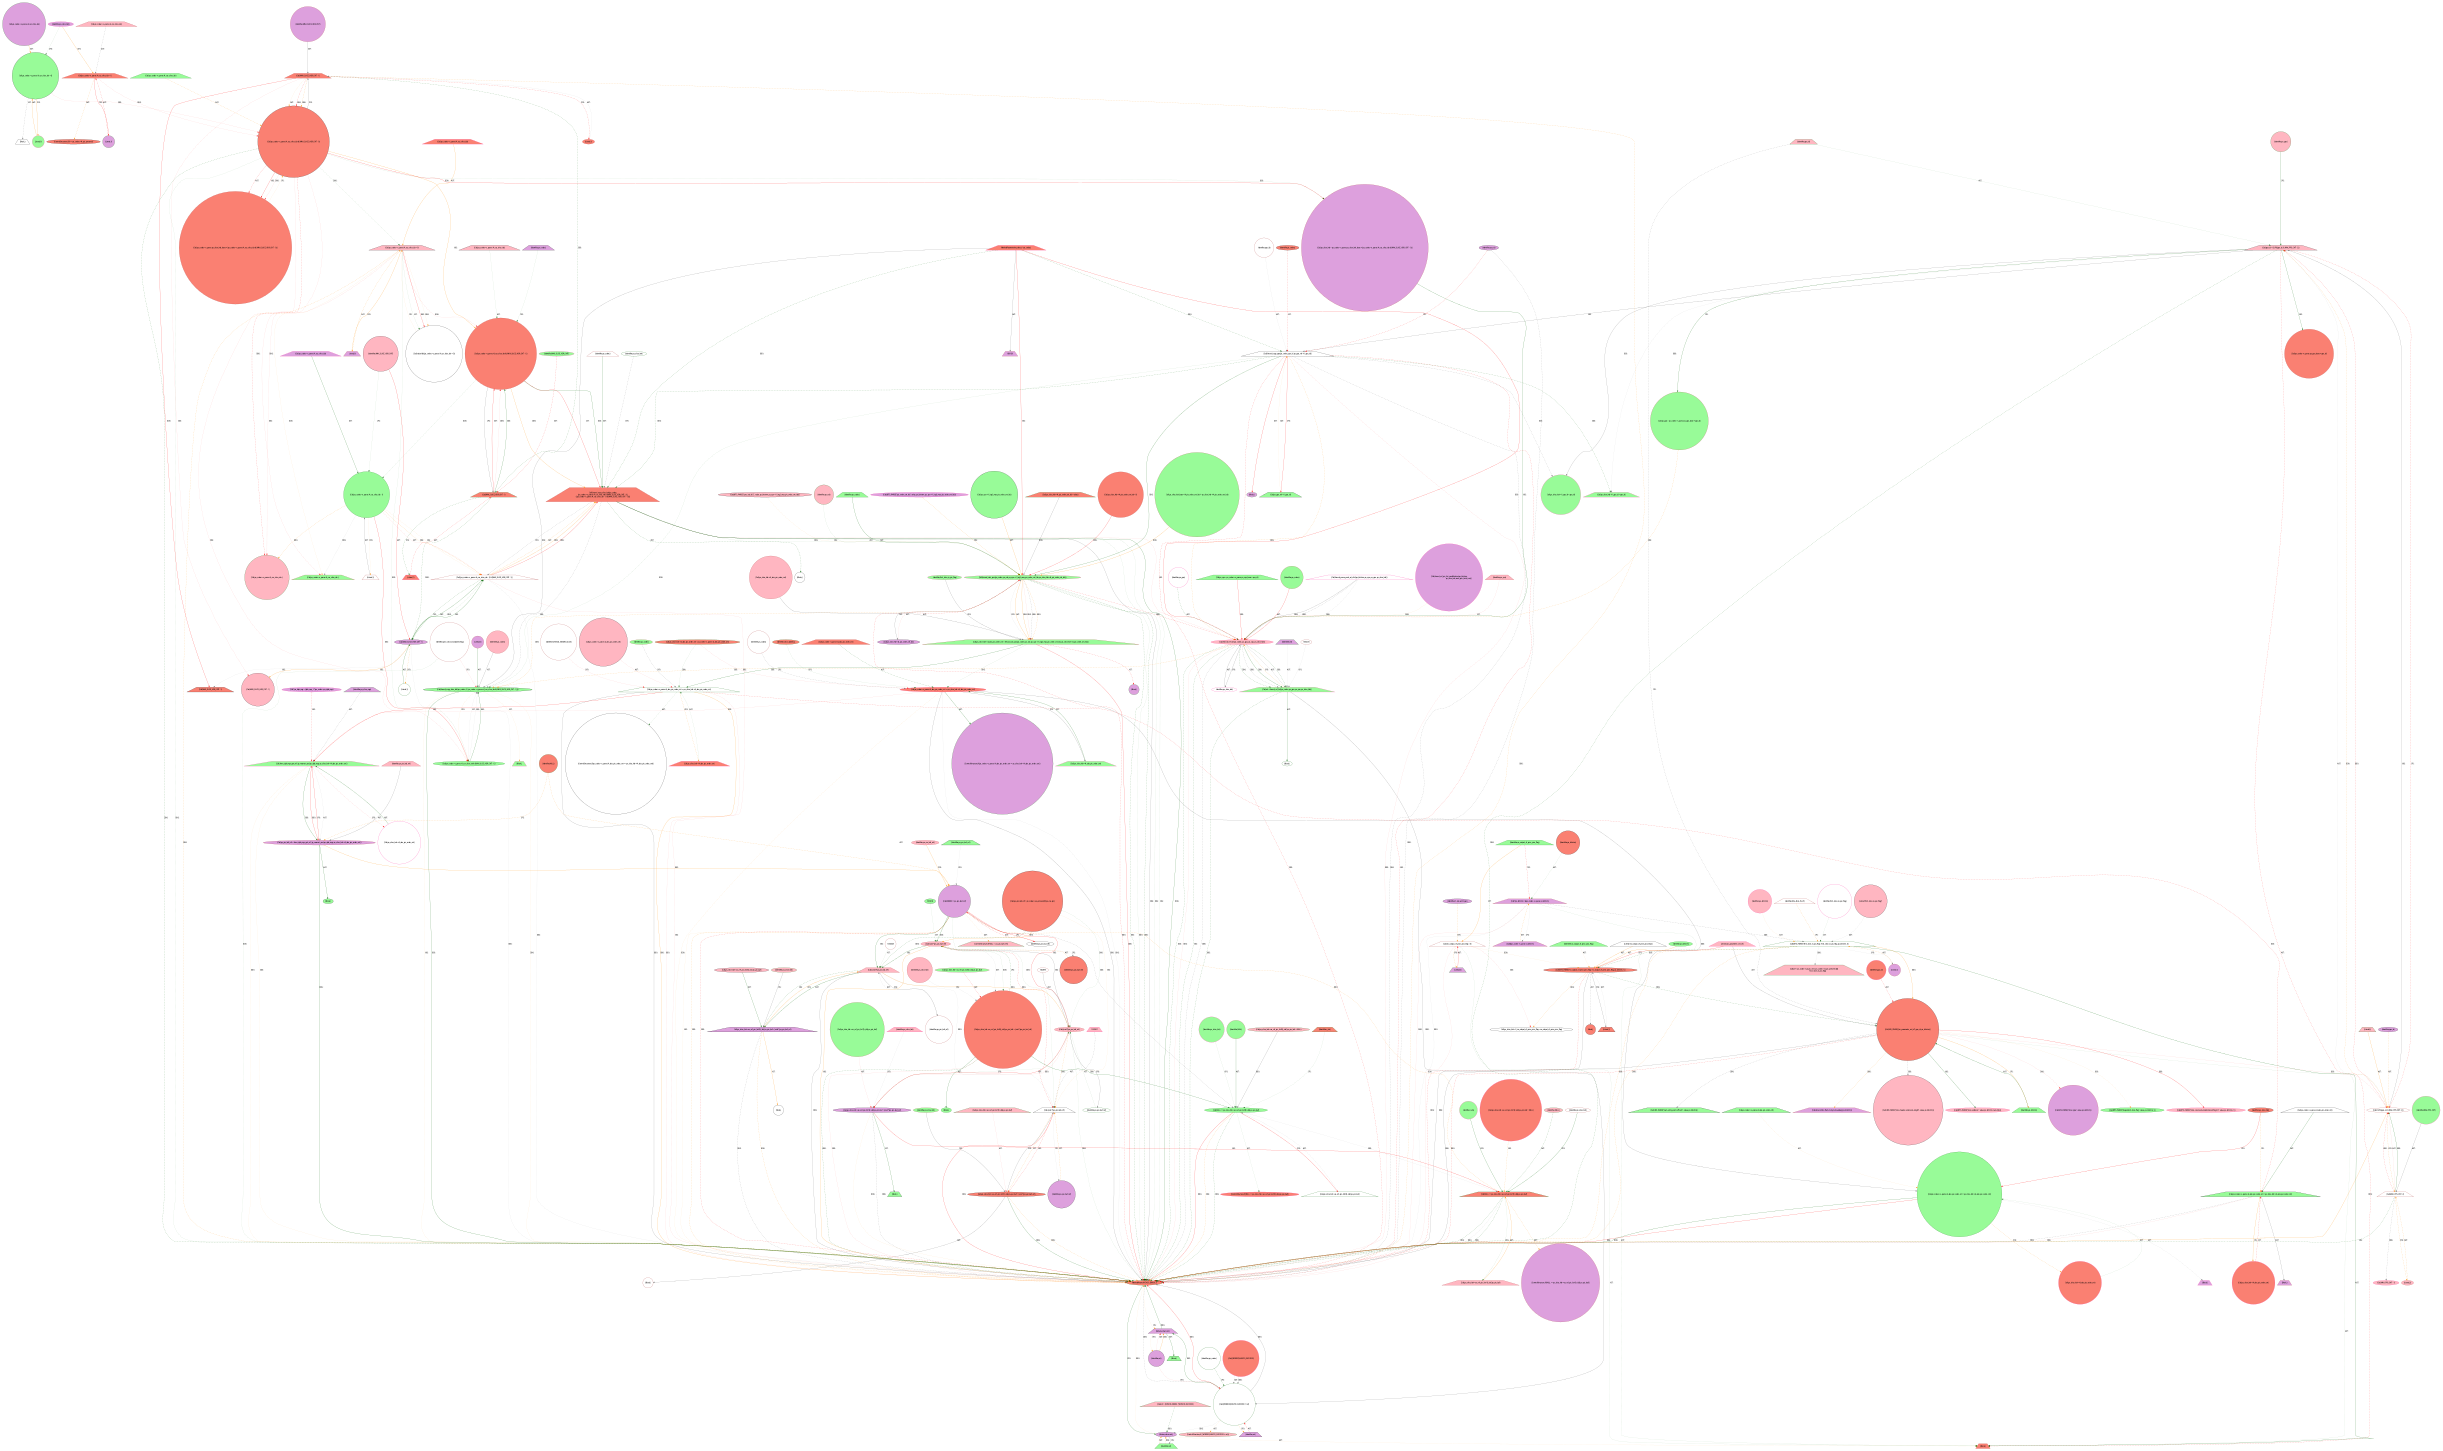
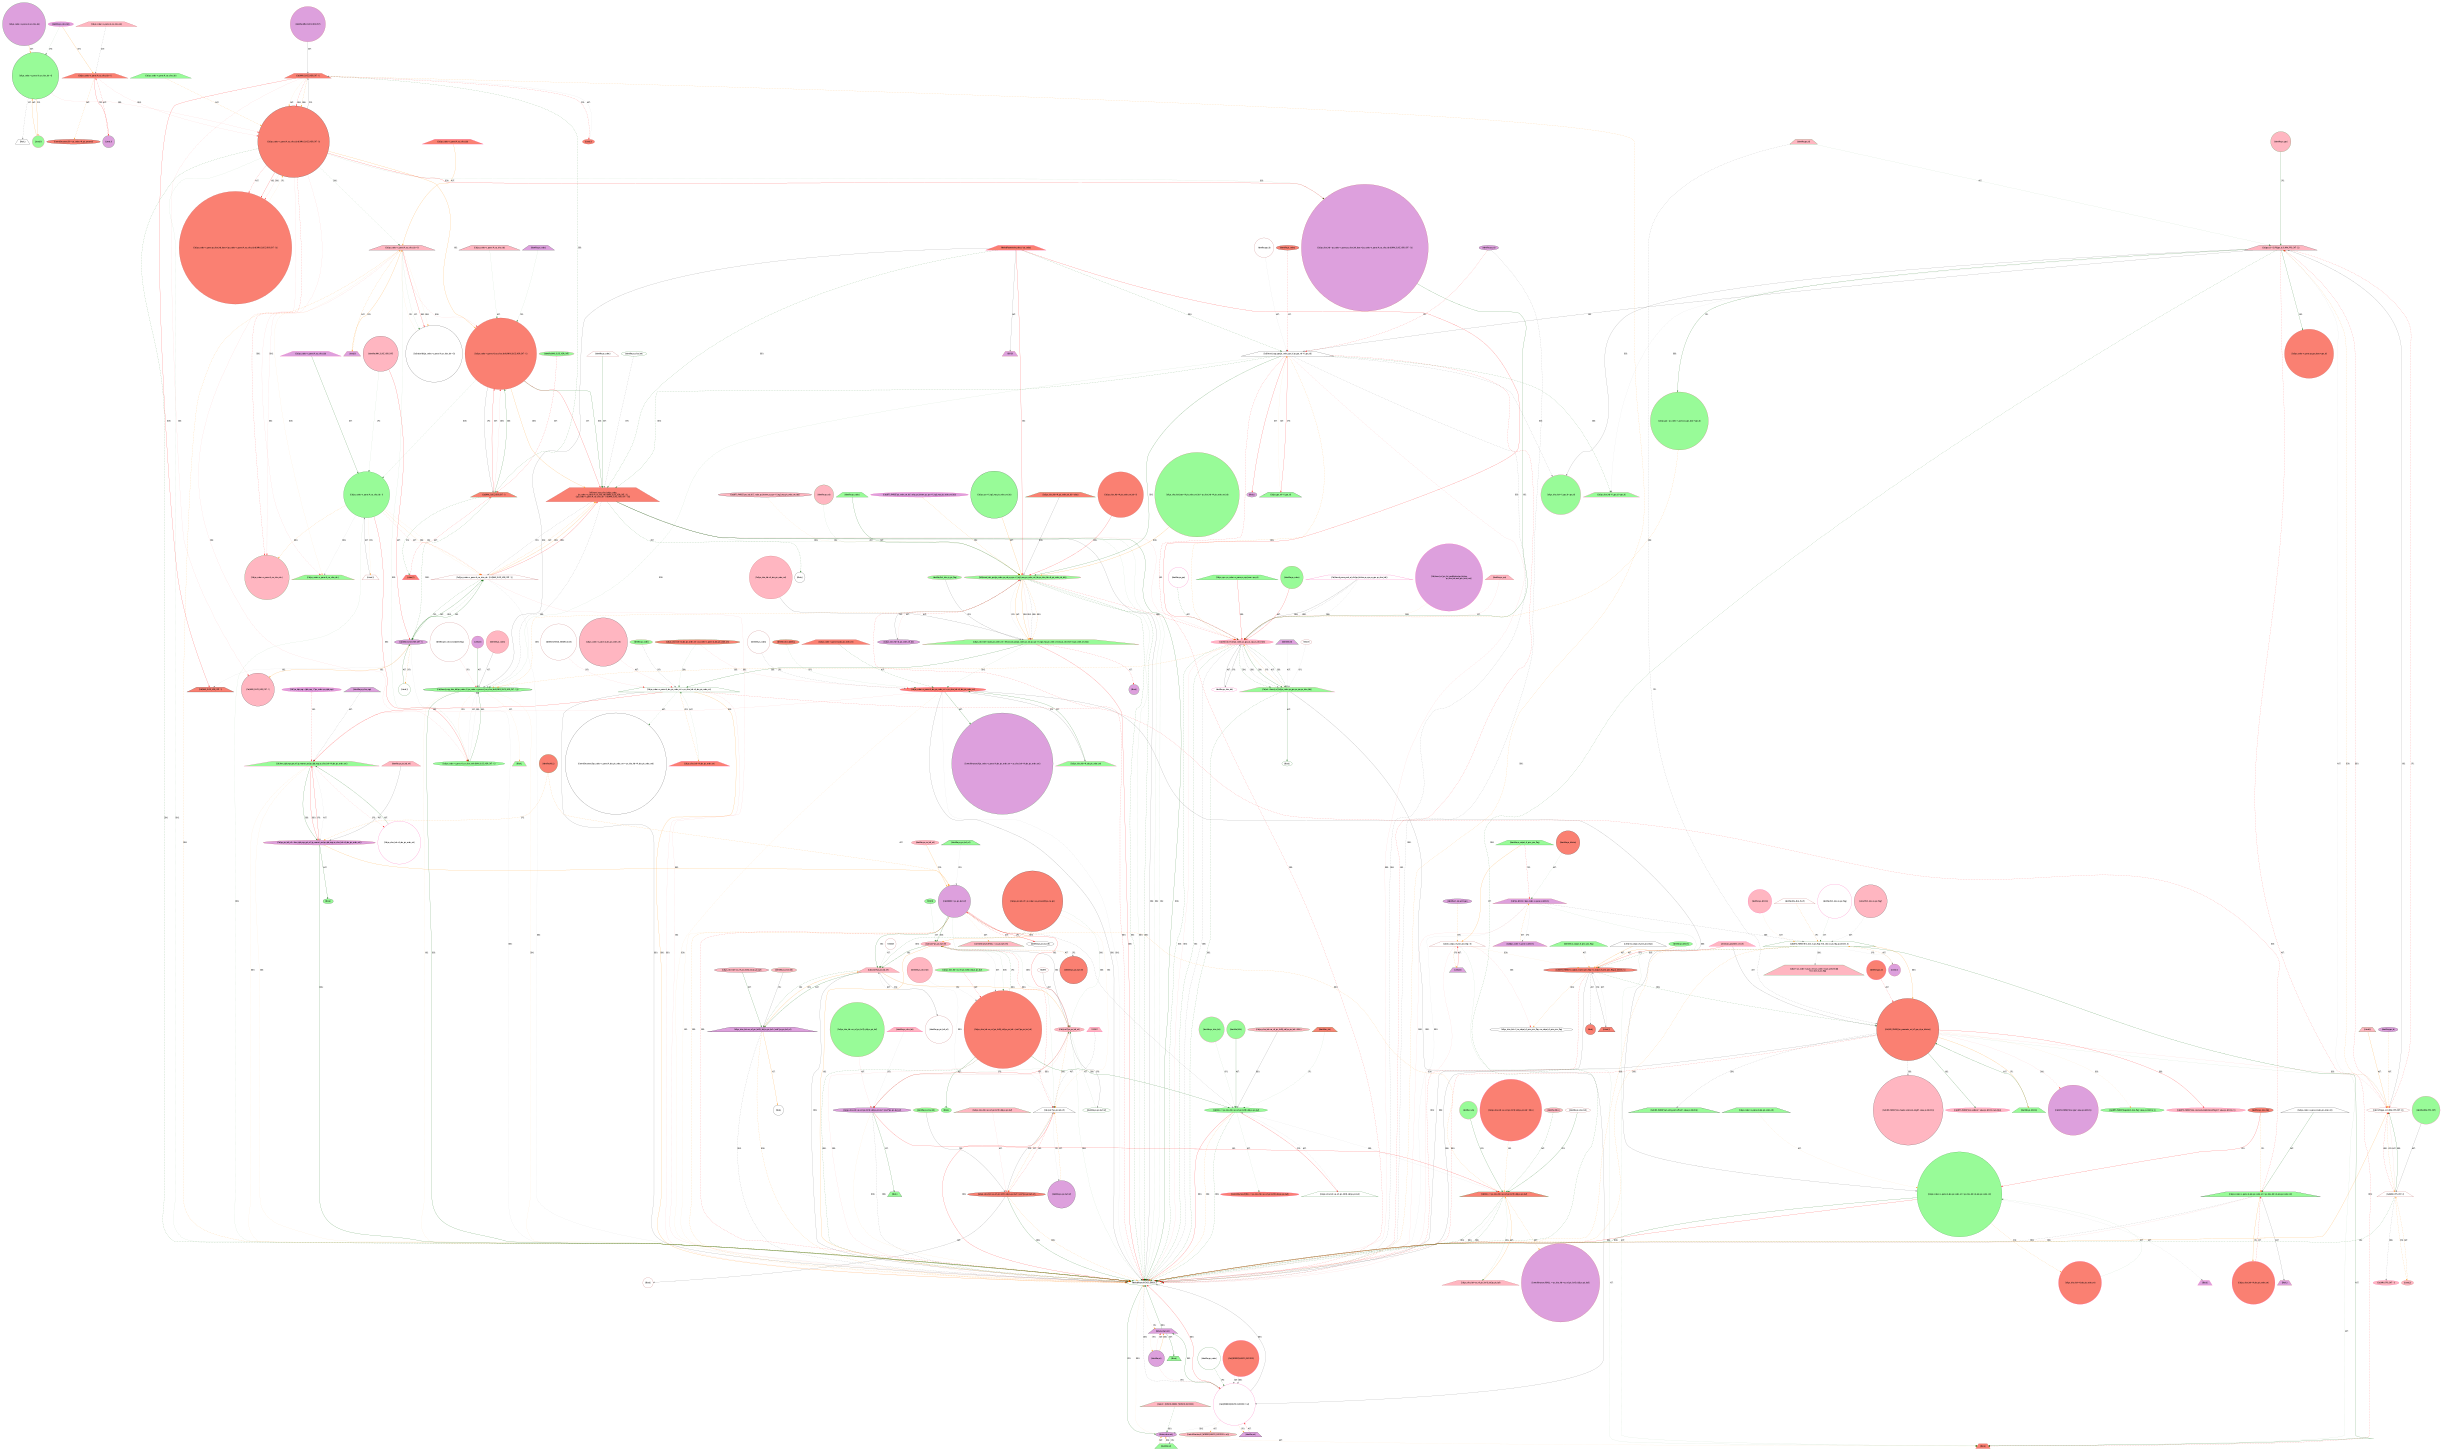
node "(Call,ihevcd_bits_flush_to_byte_boundary(ps_bitstrm))": removed
edge "(Identifier,prev_slice_incomplete_flag)" -> "(MethodReturn,IHEVCD_ERROR_T)": now "(Call,ps_codec->s_parse.i4_cur_slice_idx - 1)" -> "(MethodReturn,IHEVCD_ERROR_T)"
node "(MethodReturn,IHEVCD_ERROR_T)": fillcolor salmon -> white
node "(Call,(WORD32)IHEVCD_SUCCESS != ret)": color darkgreen -> deeppink
